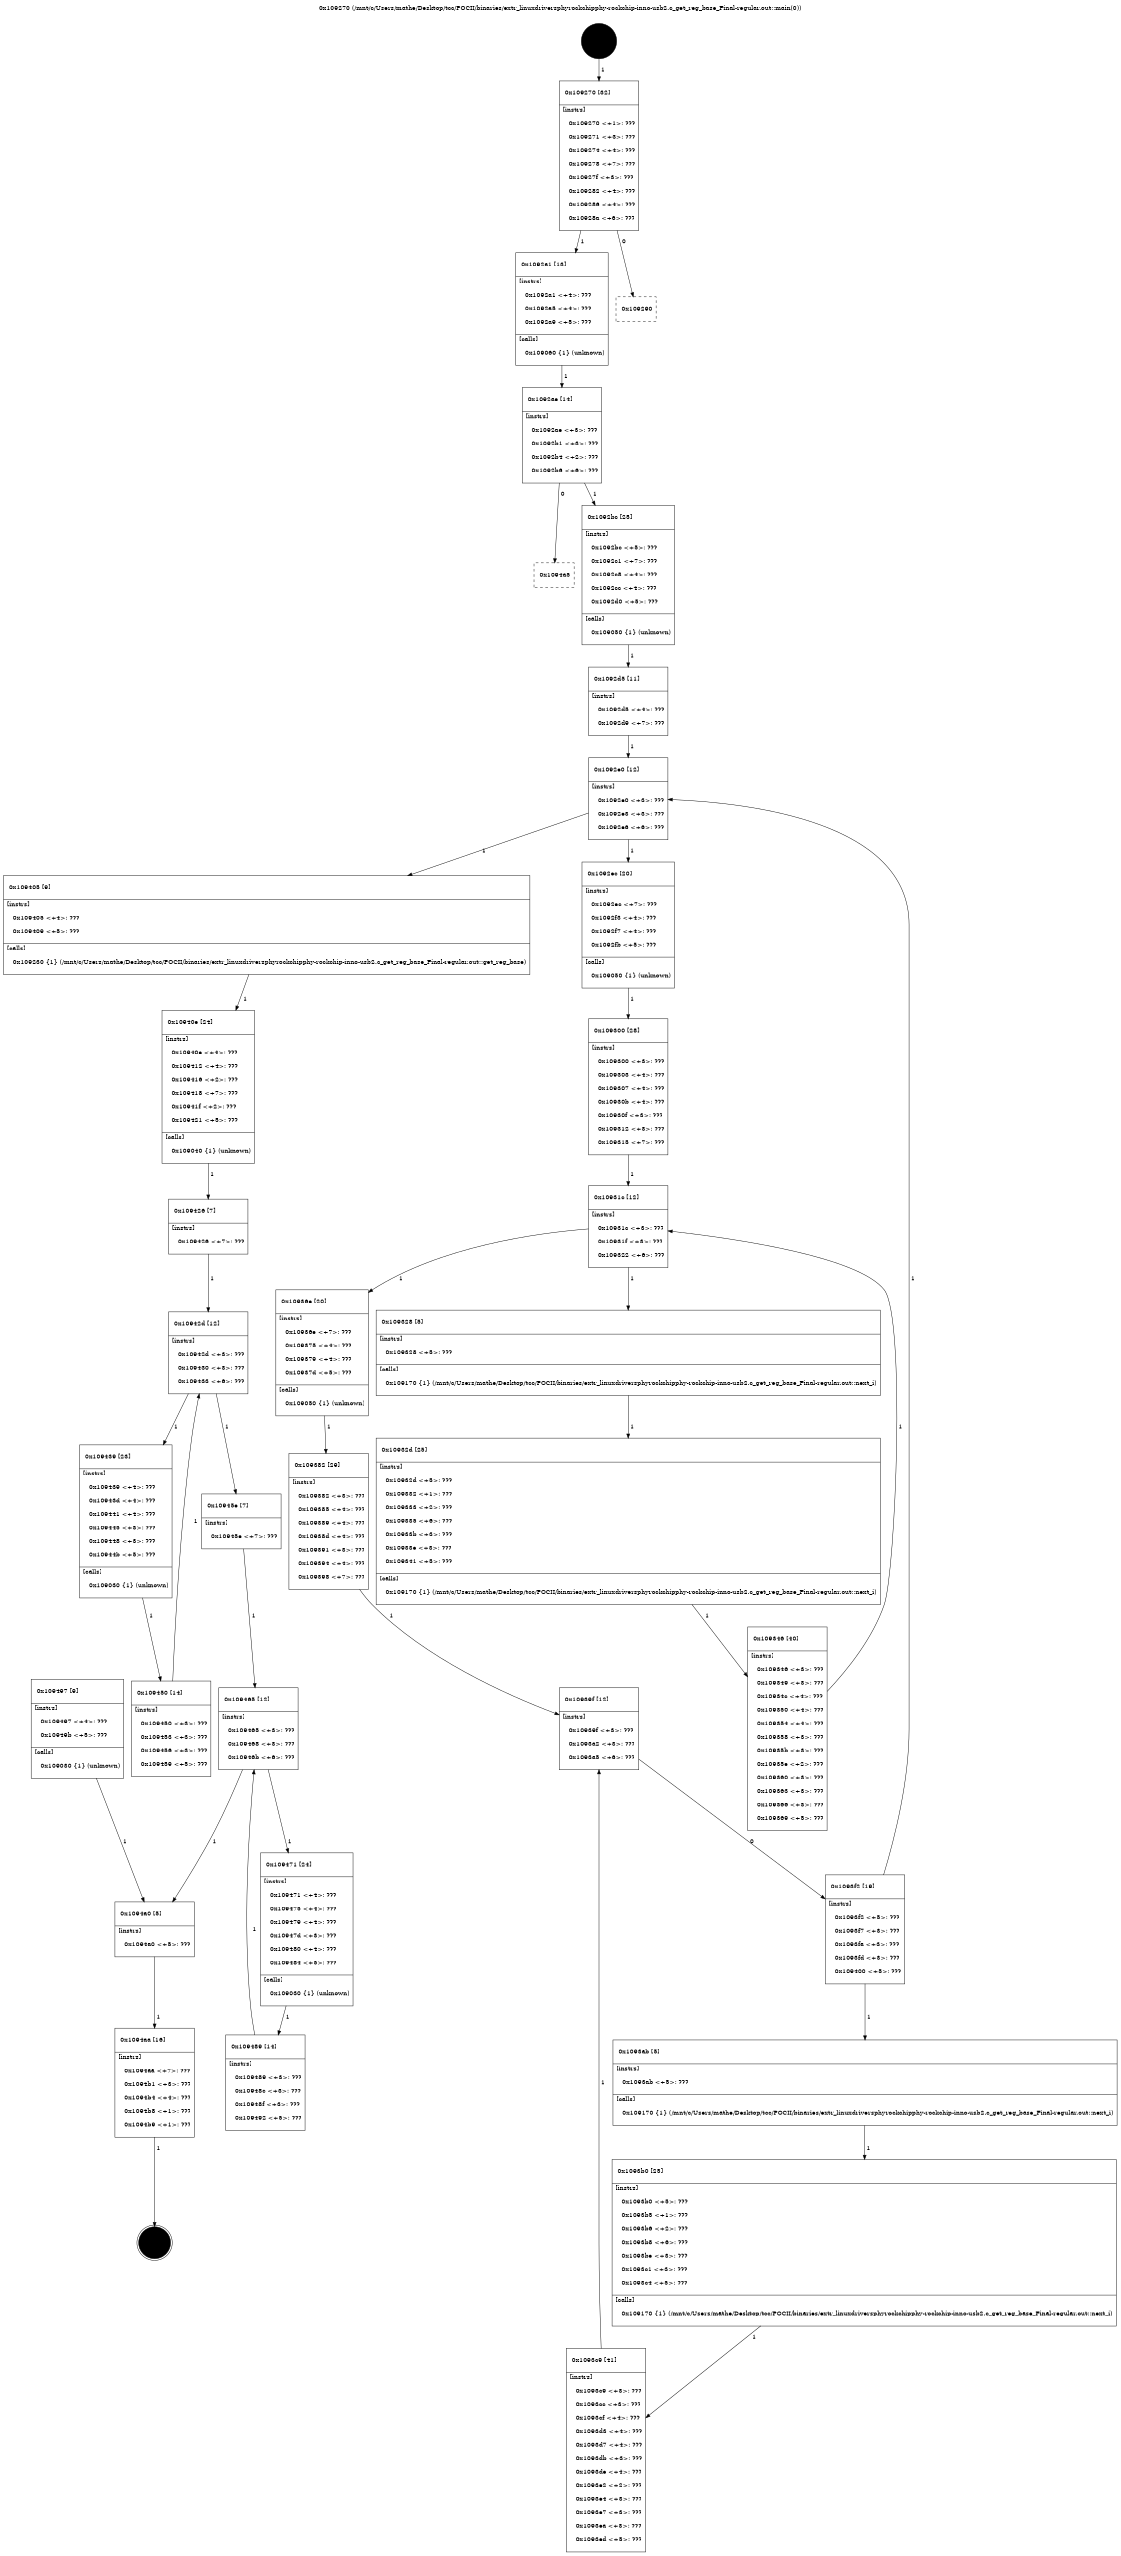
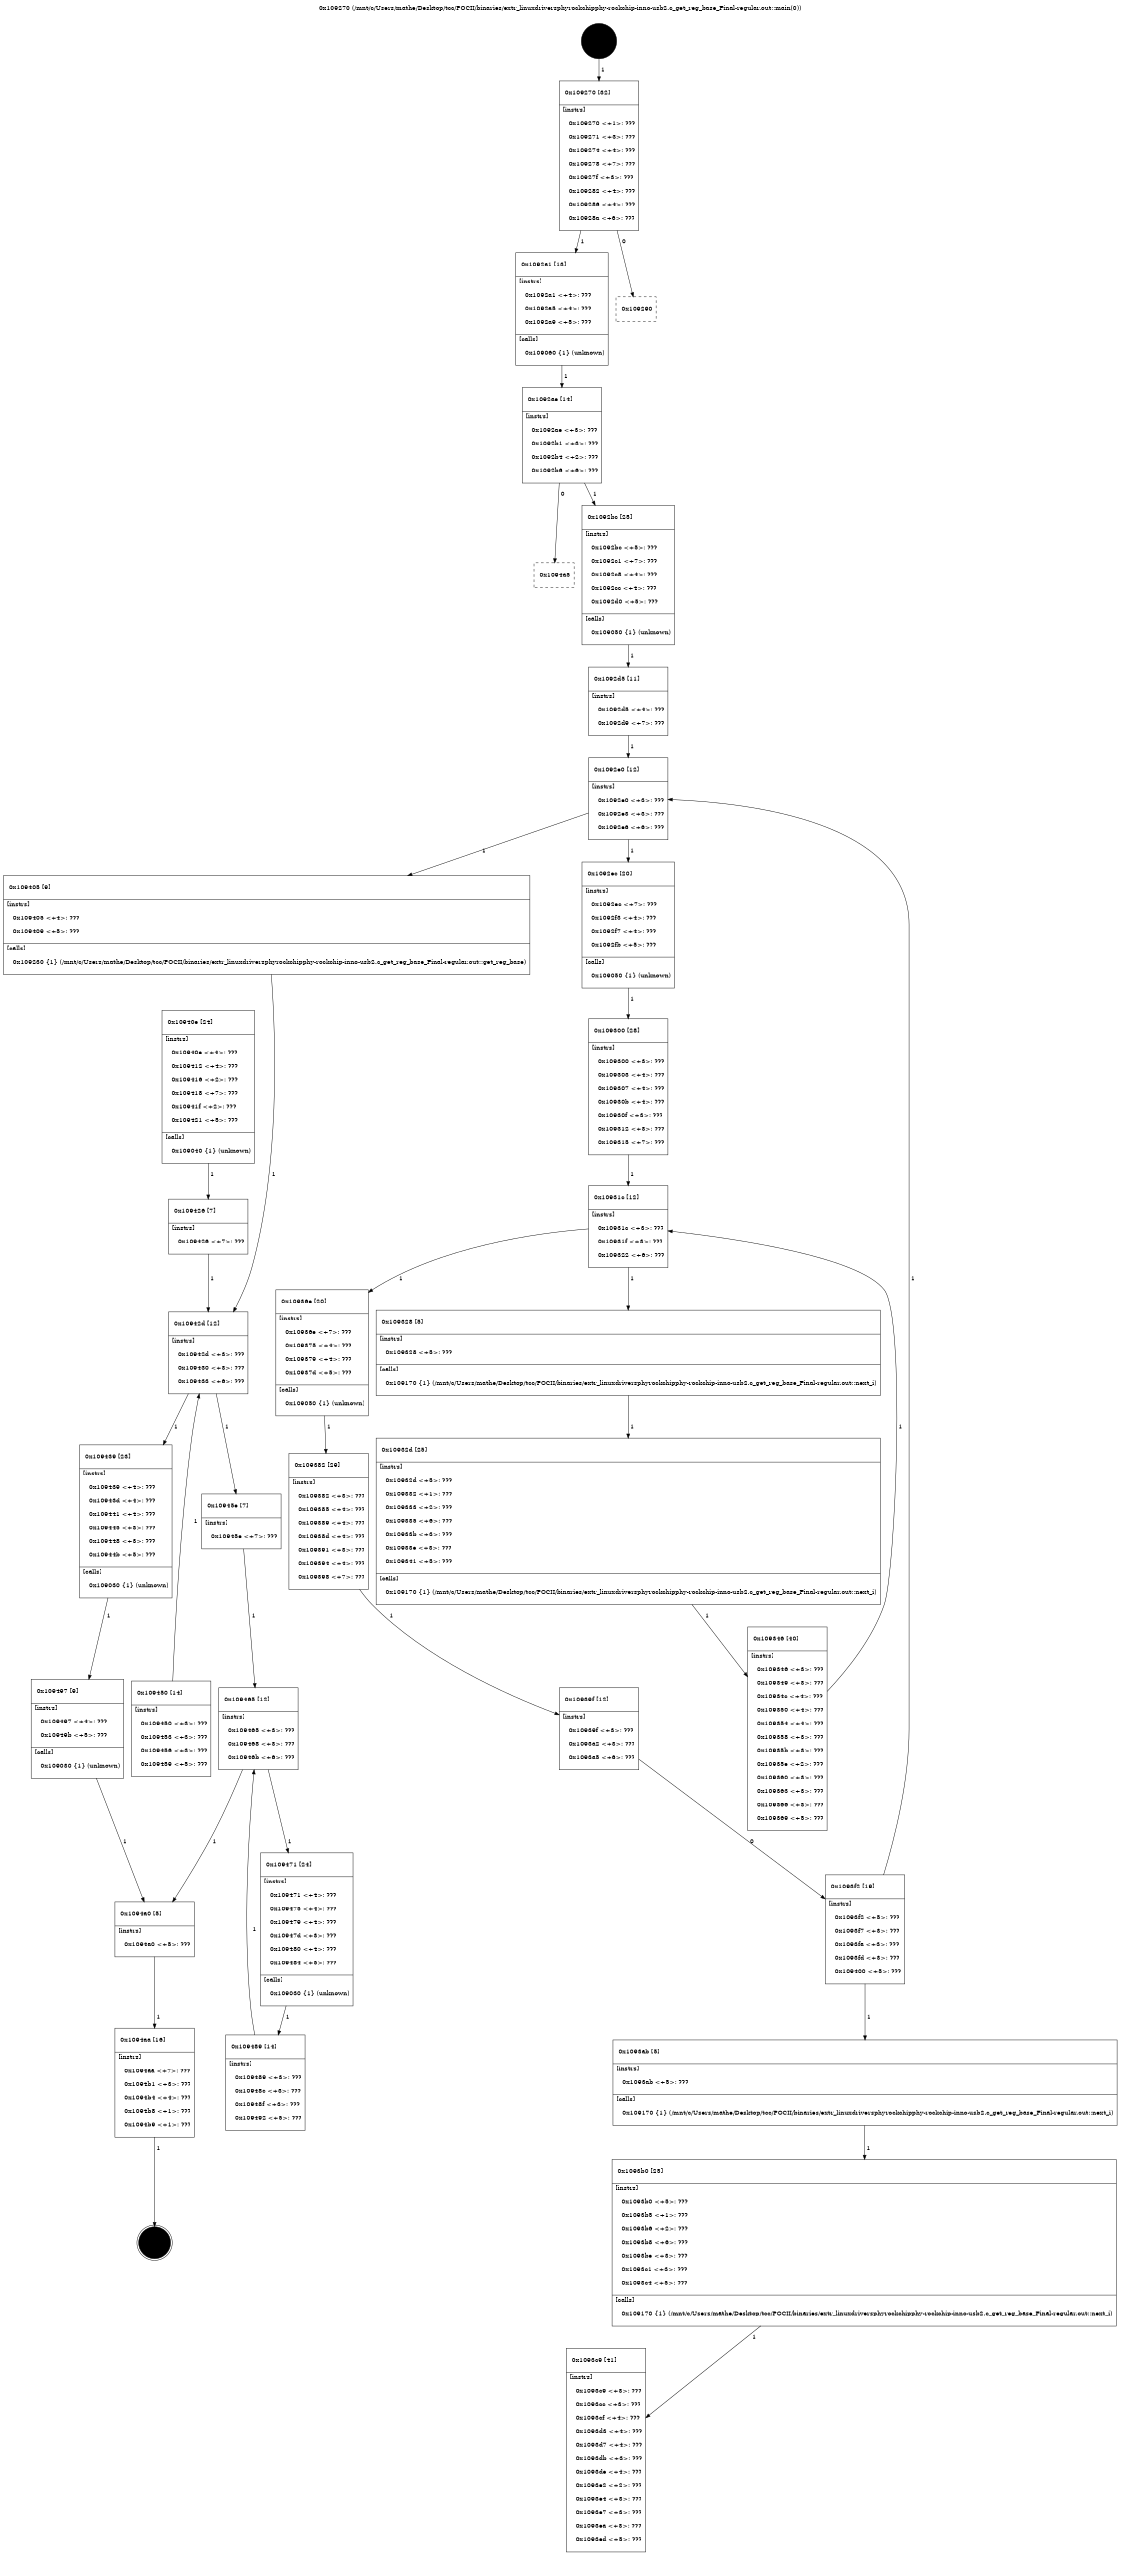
edge "0x109405 [9]" -> "0x10940e [24]": now "0x109405 [9]" -> "0x10942d [12]"
edge "0x109439 [23]" -> "0x109450 [14]": now "0x109439 [23]" -> "0x109497 [9]"
edge "0x1093c9 [41]" -> "0x10939f [12]": removed, label "1"
